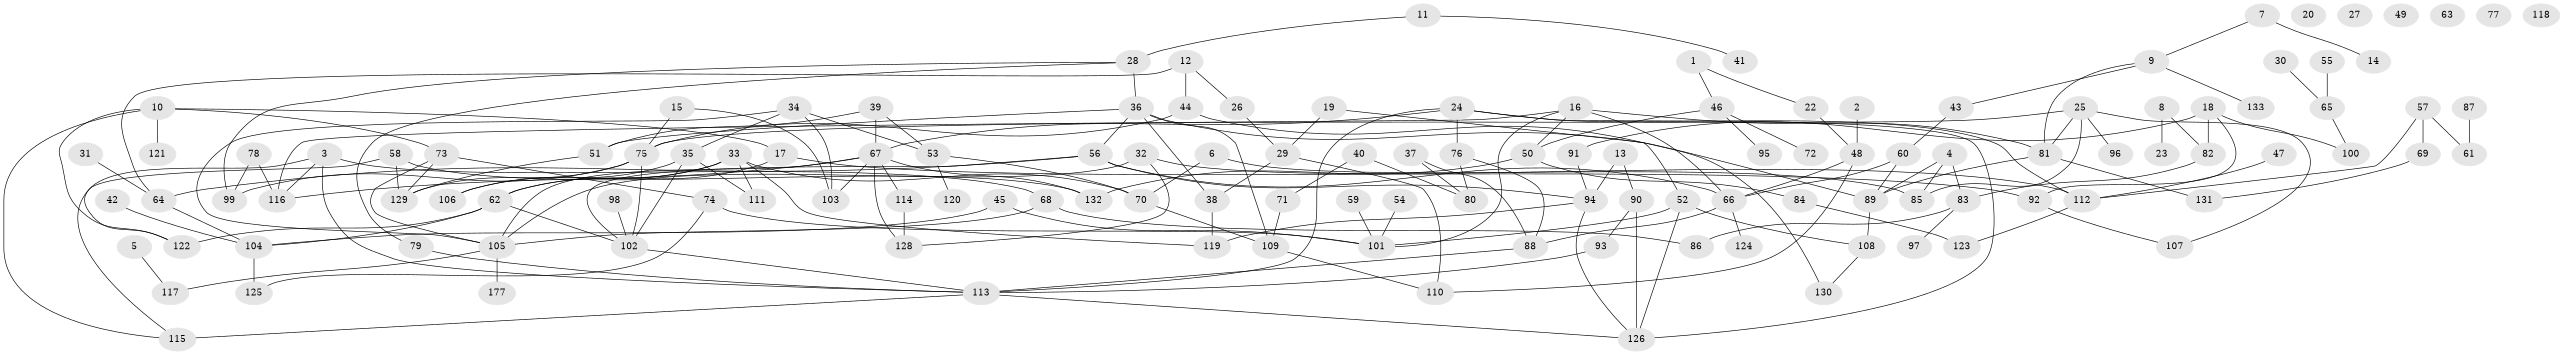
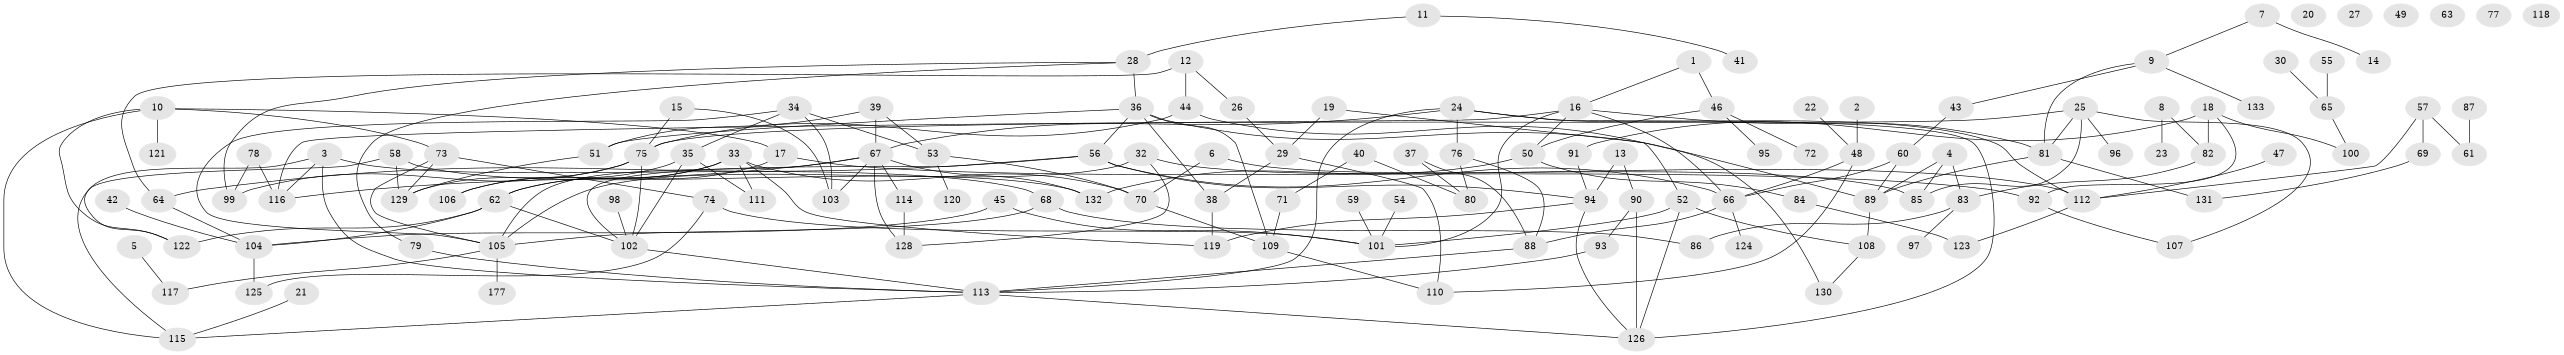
edge "1" -- "22": now "1" -- "16"
node "31": removed
node "21": added
